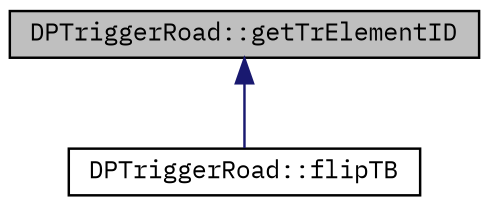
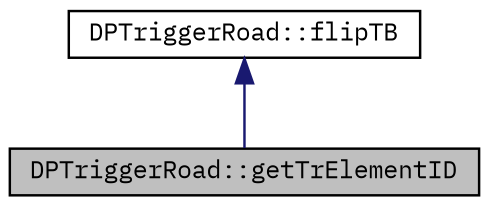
edge "DPTriggerRoad::flipTB" -> "DPTriggerRoad::getTrElementID": reversed
